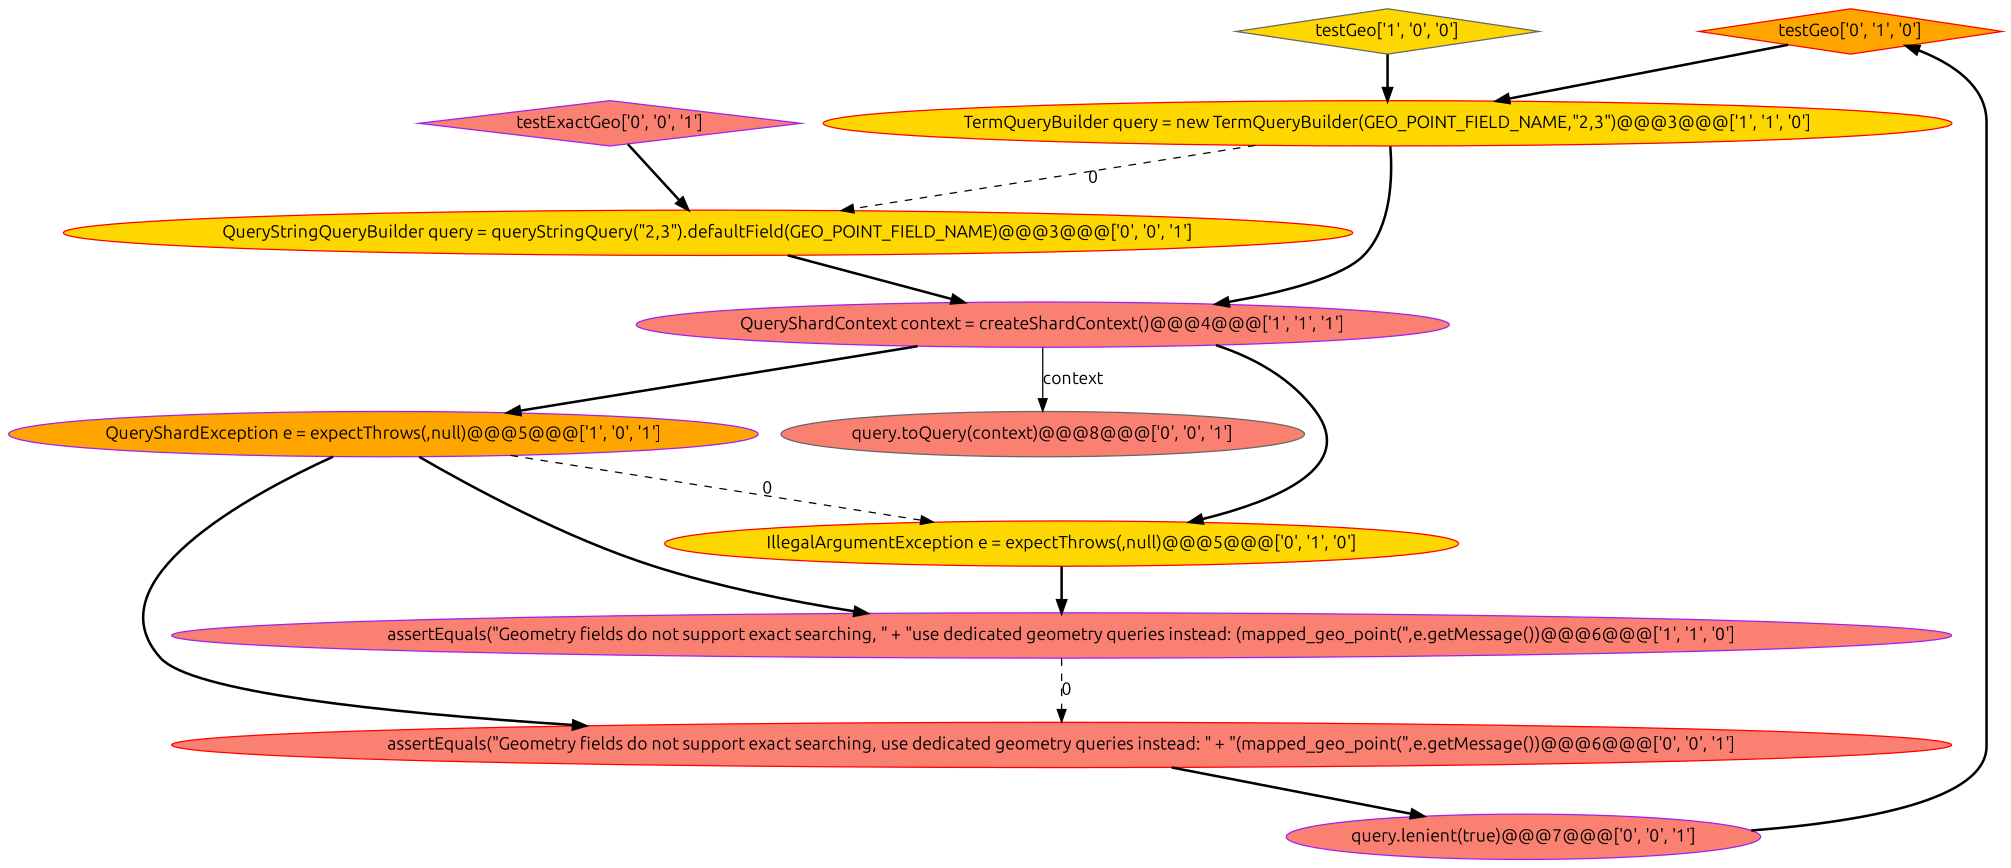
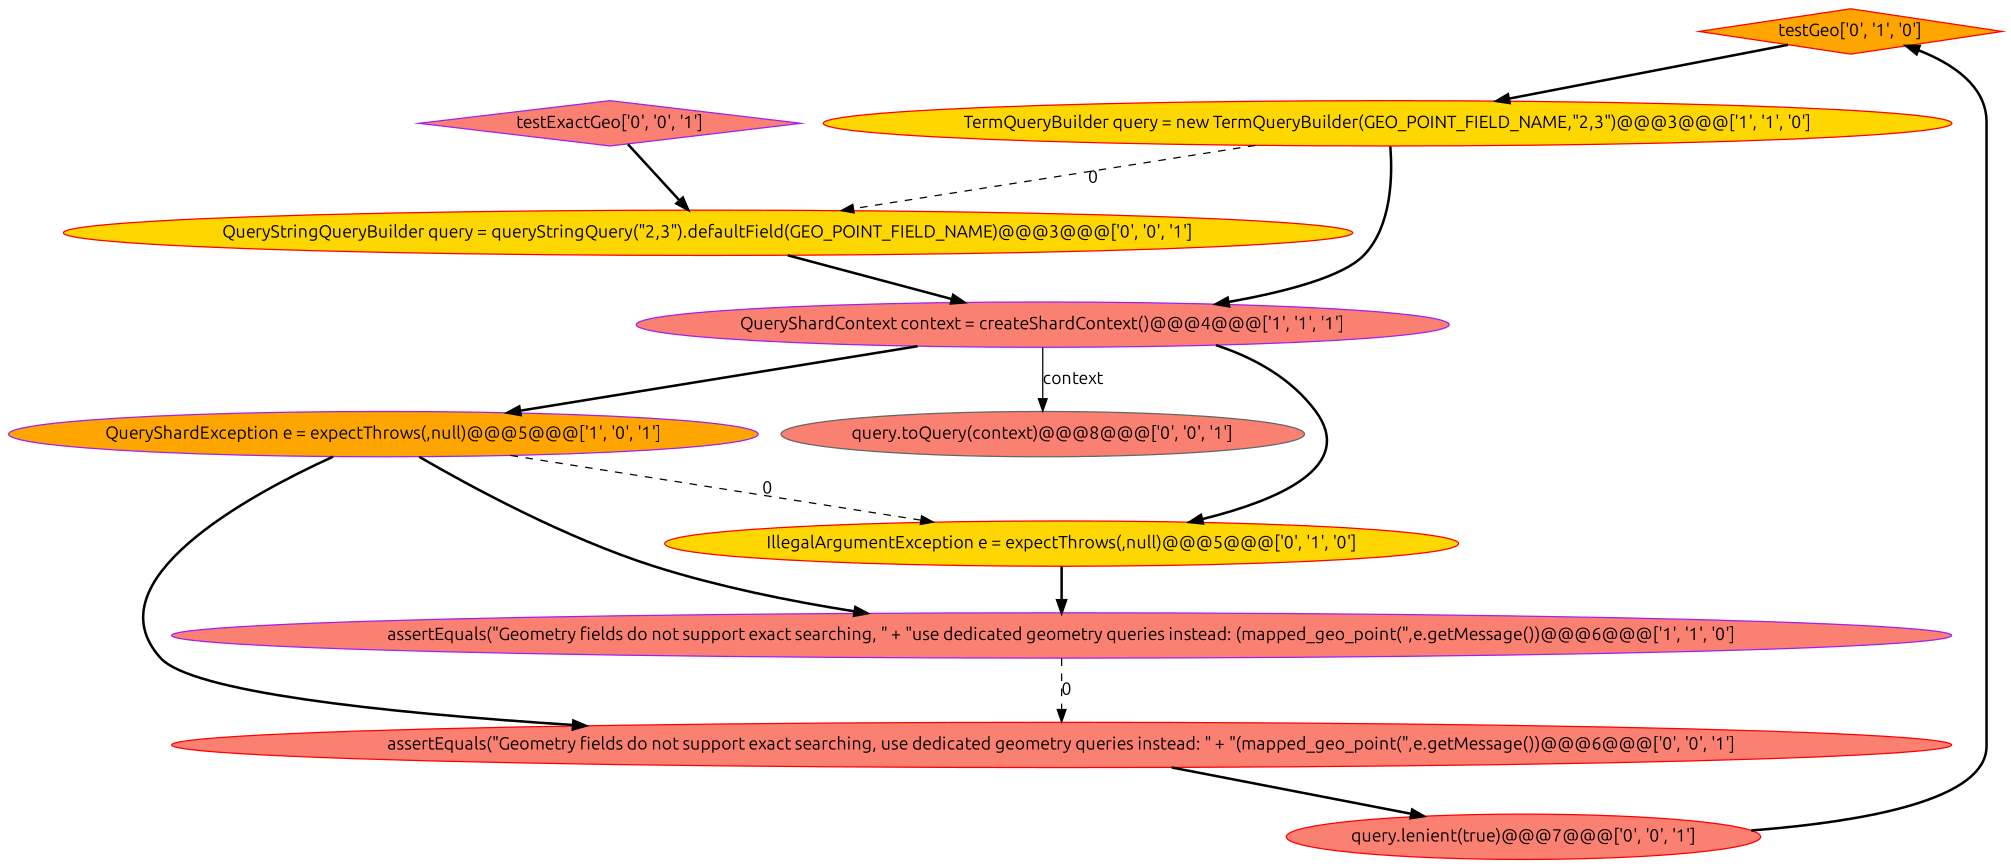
node "testGeo['1', '0', '0']": removed
node "query.lenient(true)@@@7@@@['0', '0', '1']": color purple -> red
